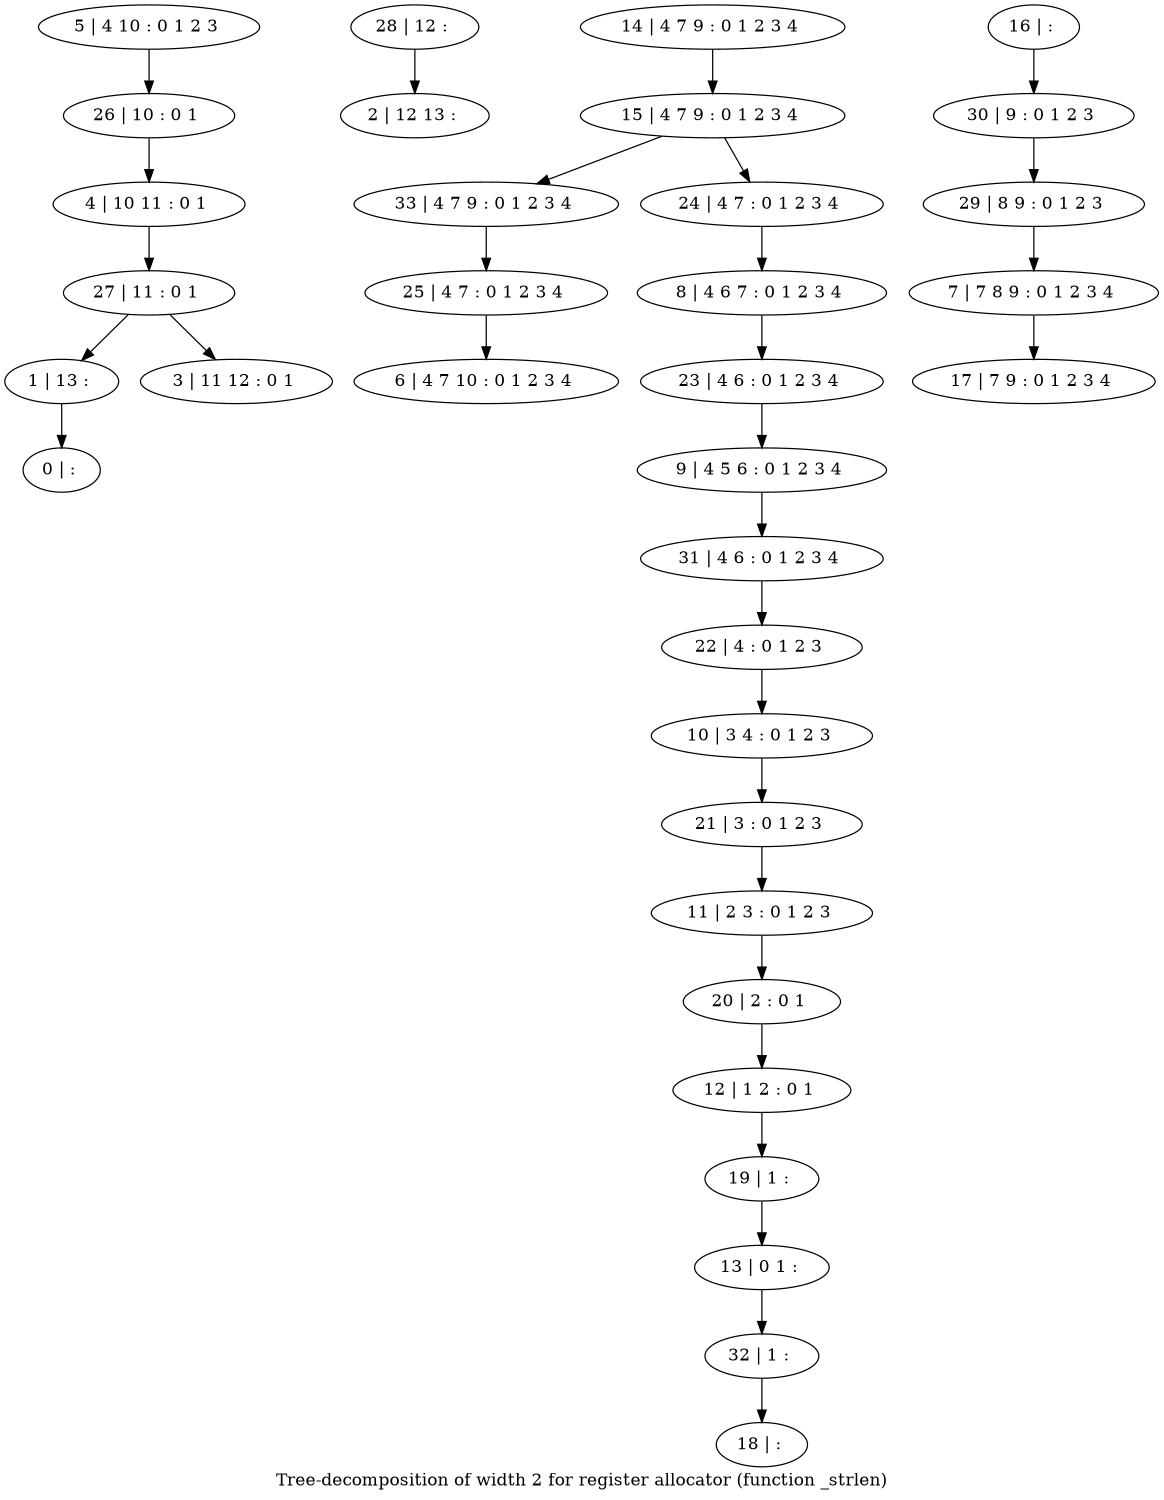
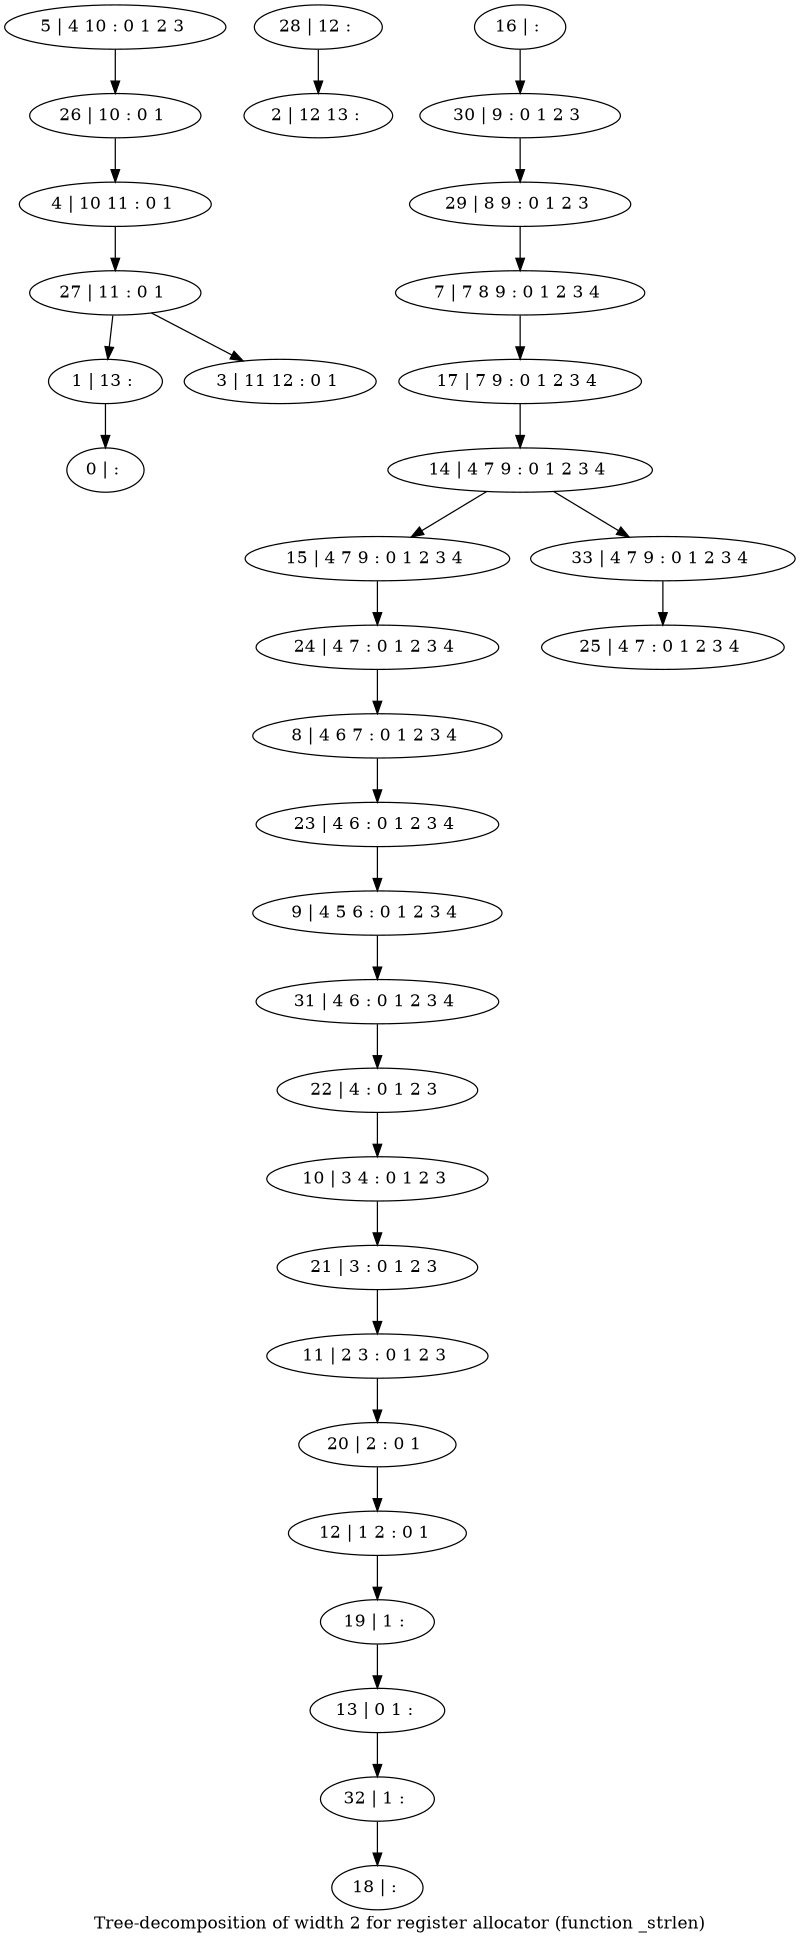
edge "15 | 4 7 9 : 0 1 2 3 4" -> "33 | 4 7 9 : 0 1 2 3 4": now "14 | 4 7 9 : 0 1 2 3 4" -> "33 | 4 7 9 : 0 1 2 3 4"
node "6 | 4 7 10 : 0 1 2 3 4": removed
edge "17 | 7 9 : 0 1 2 3 4" -> "14 | 4 7 9 : 0 1 2 3 4": added
